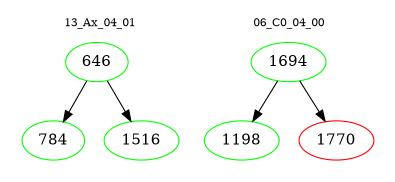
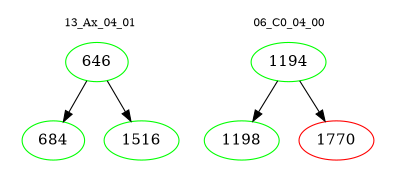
node "1694": label "1694" -> "1194"
node "784": label "784" -> "684"
